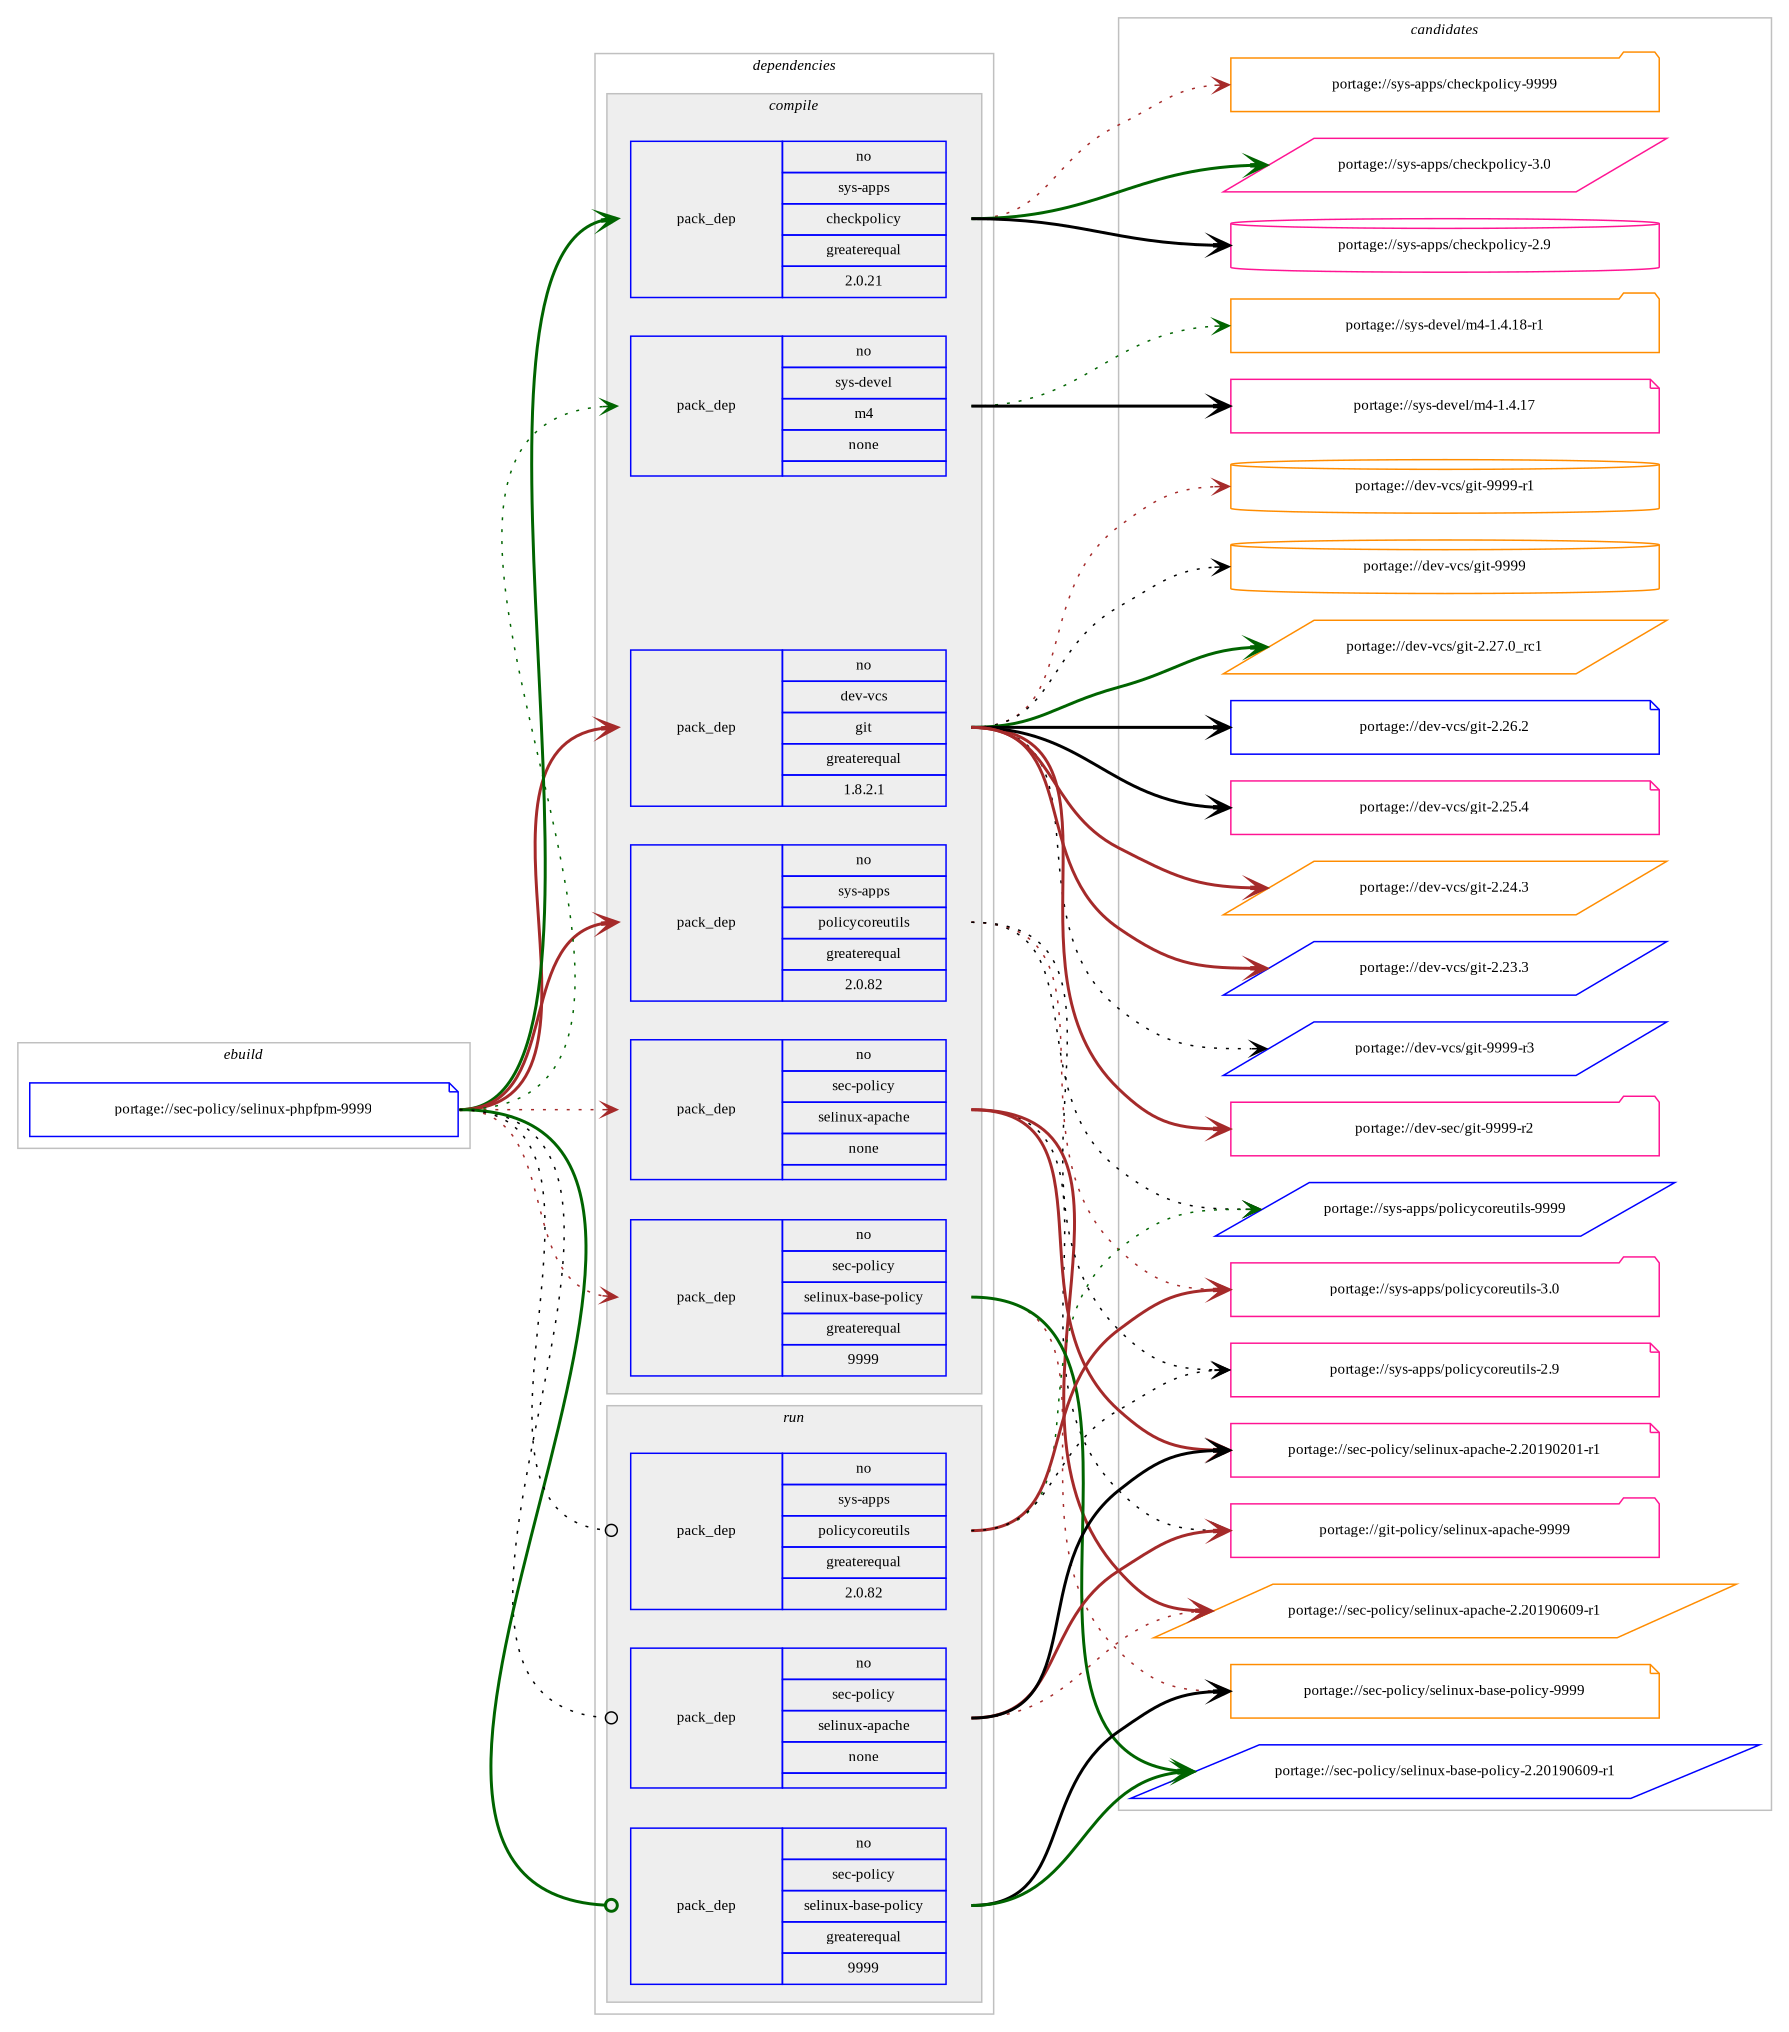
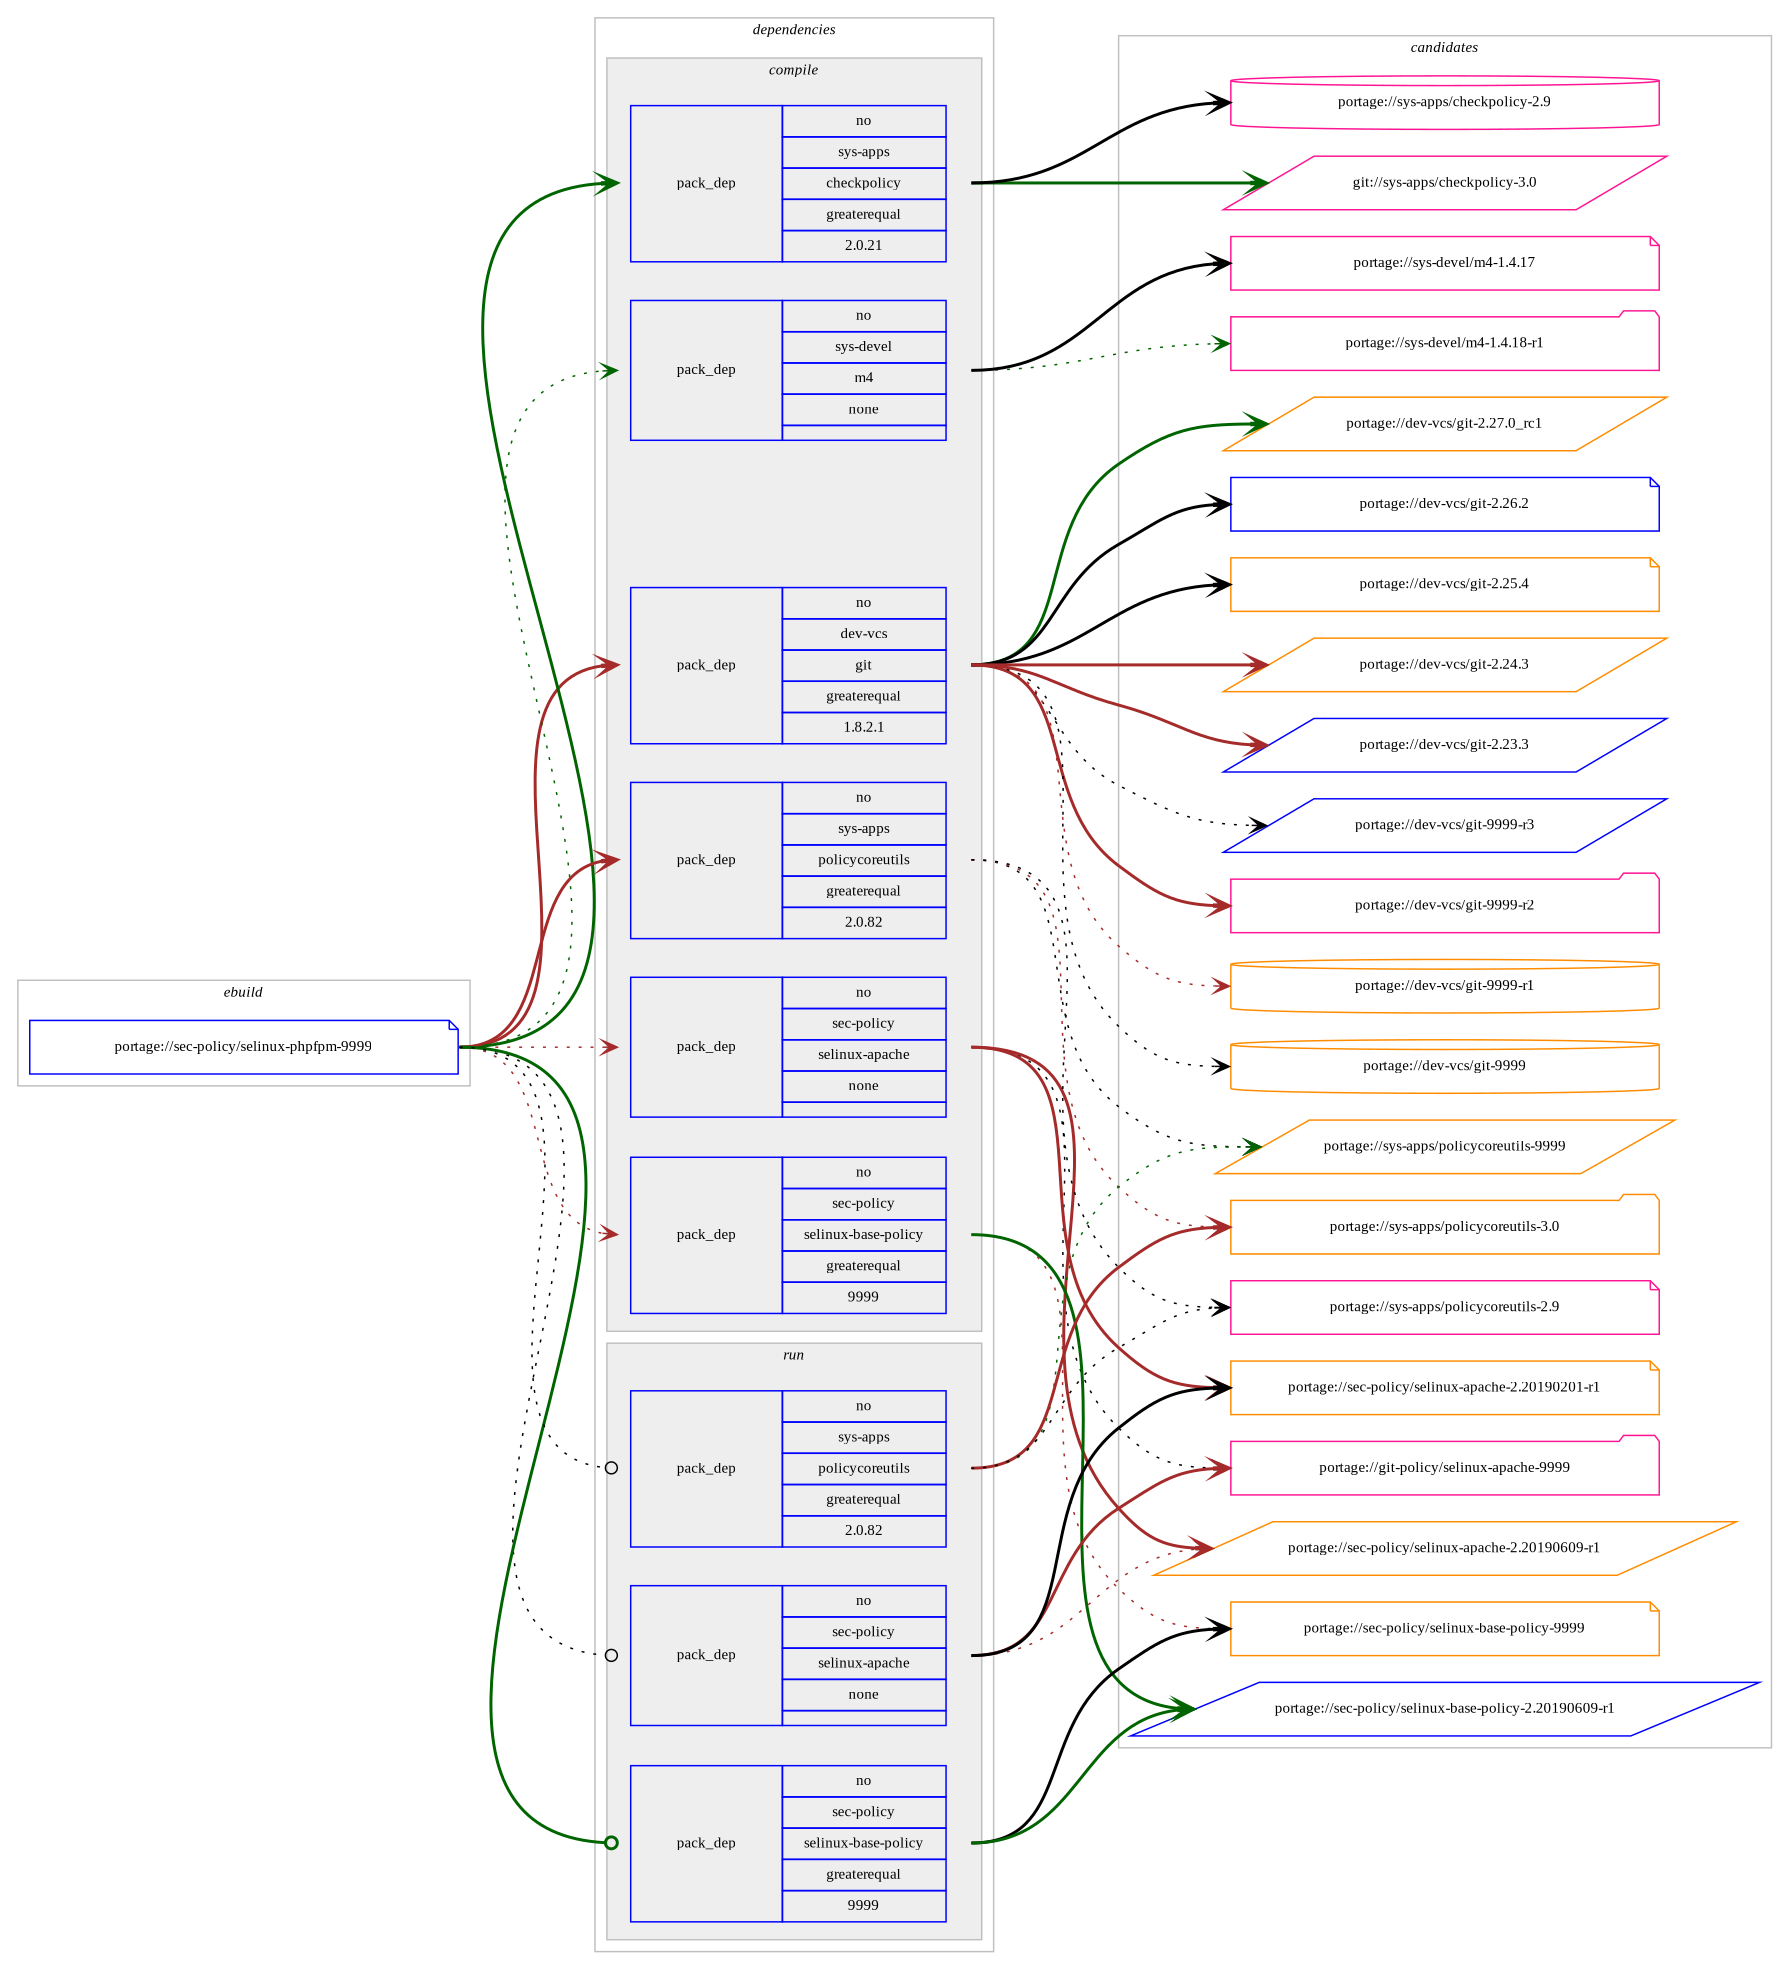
node "portage://sys-apps/checkpolicy-9999": removed
node "portage://sys-apps/checkpolicy-3.0": label "portage://sys-apps/checkpolicy-3.0" -> "git://sys-apps/checkpolicy-3.0"
node "portage://sys-devel/m4-1.4.18-r1": color darkorange -> deeppink
node "portage://dev-vcs/git-2.25.4": color deeppink -> darkorange
node "portage://dev-sec/git-9999-r2": label "portage://dev-sec/git-9999-r2" -> "portage://dev-vcs/git-9999-r2"
node "portage://sys-apps/policycoreutils-9999": color blue -> darkorange
node "portage://sys-apps/policycoreutils-3.0": color deeppink -> darkorange
node "portage://sec-policy/selinux-apache-2.20190201-r1": color deeppink -> darkorange
